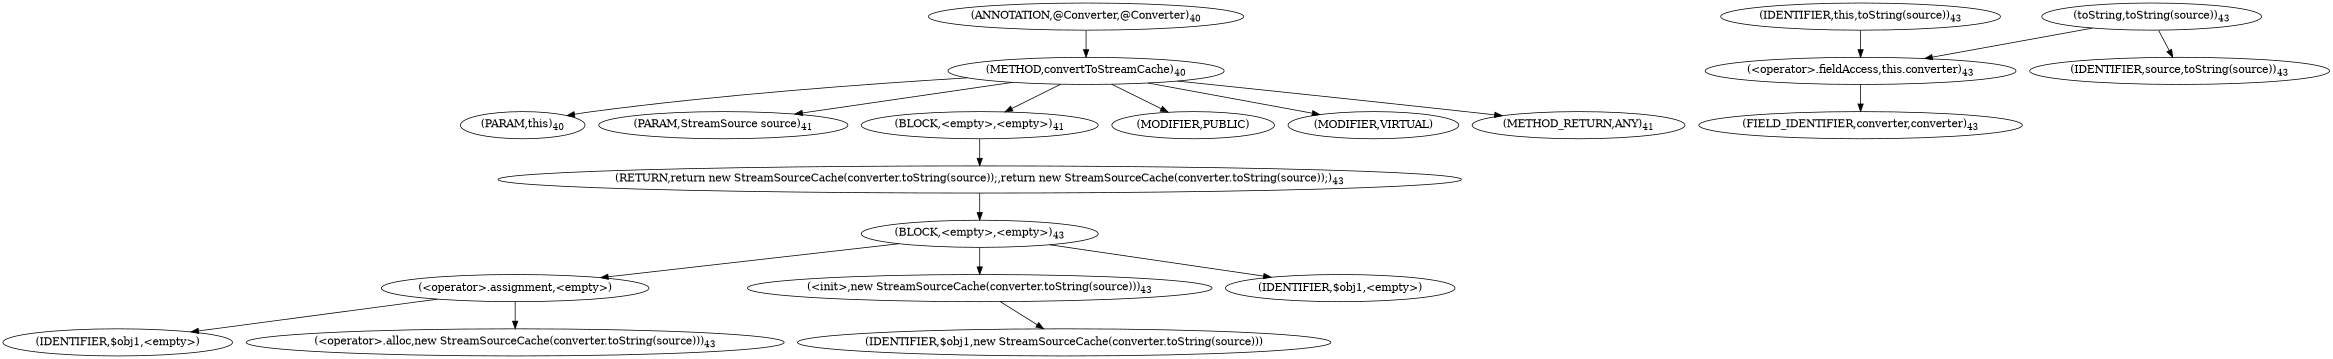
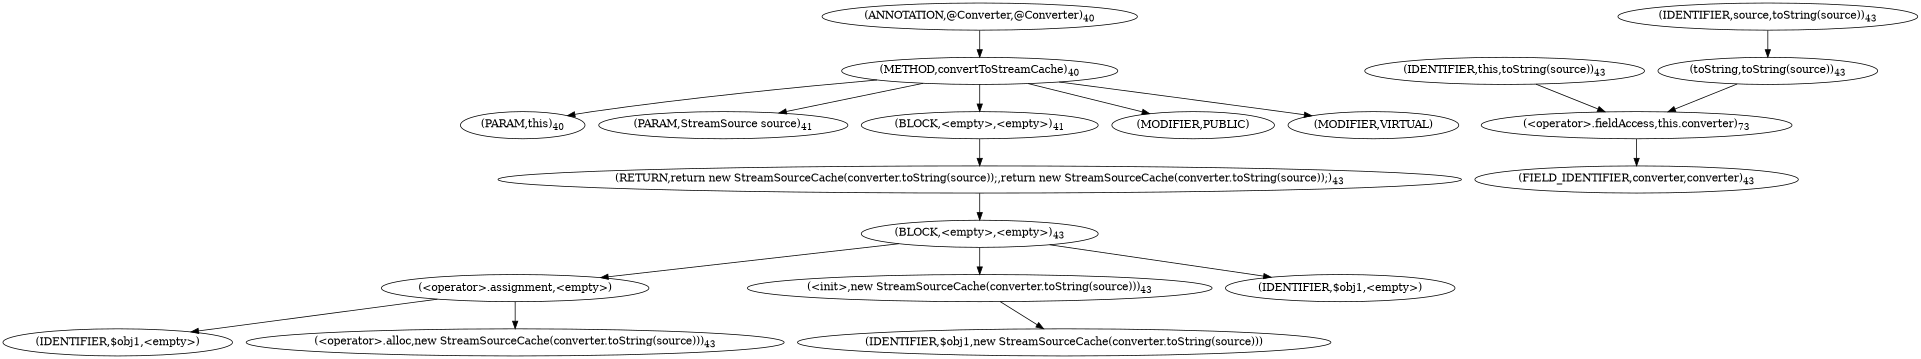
edge "(toString,toString(source))" -> "(IDENTIFIER,source,toString(source))": reversed
node "(<operator>.fieldAccess,this.converter)": text "43" -> "73"
node "(METHOD_RETURN,ANY)": removed
